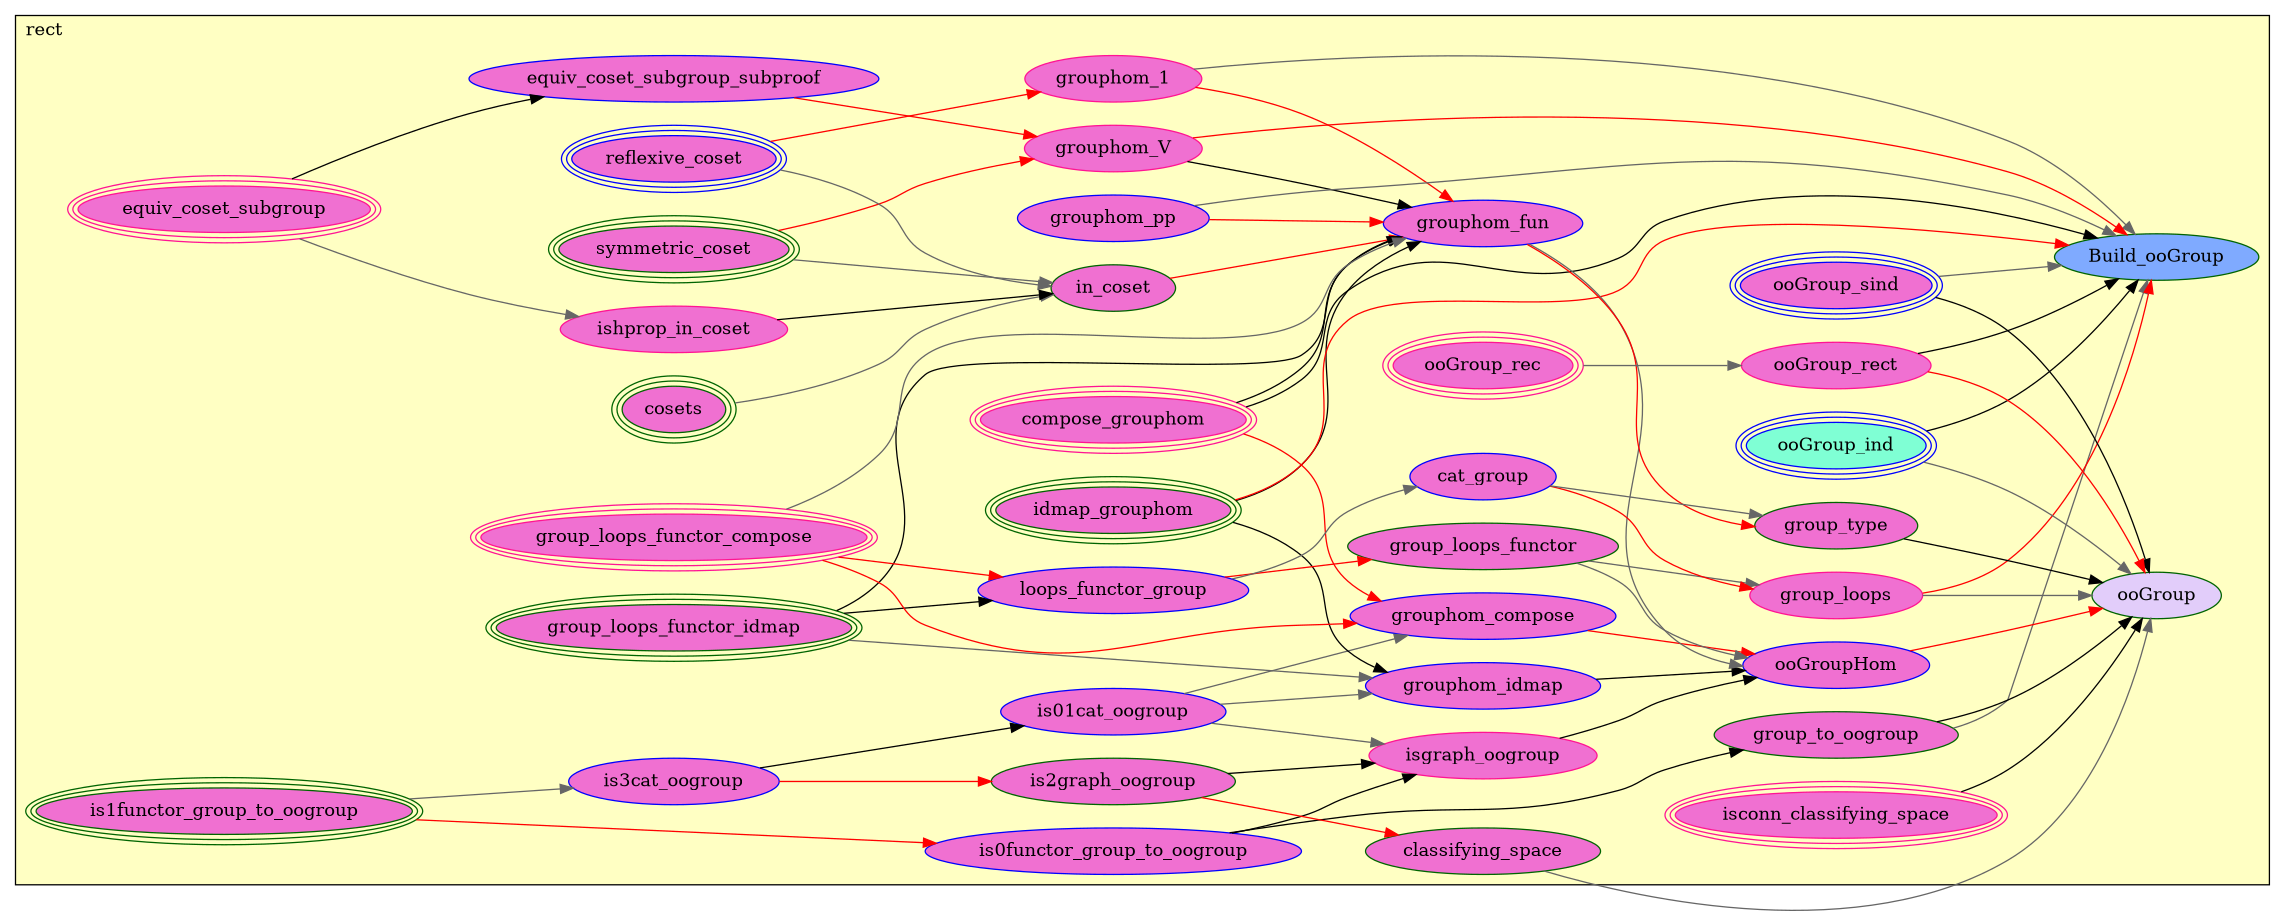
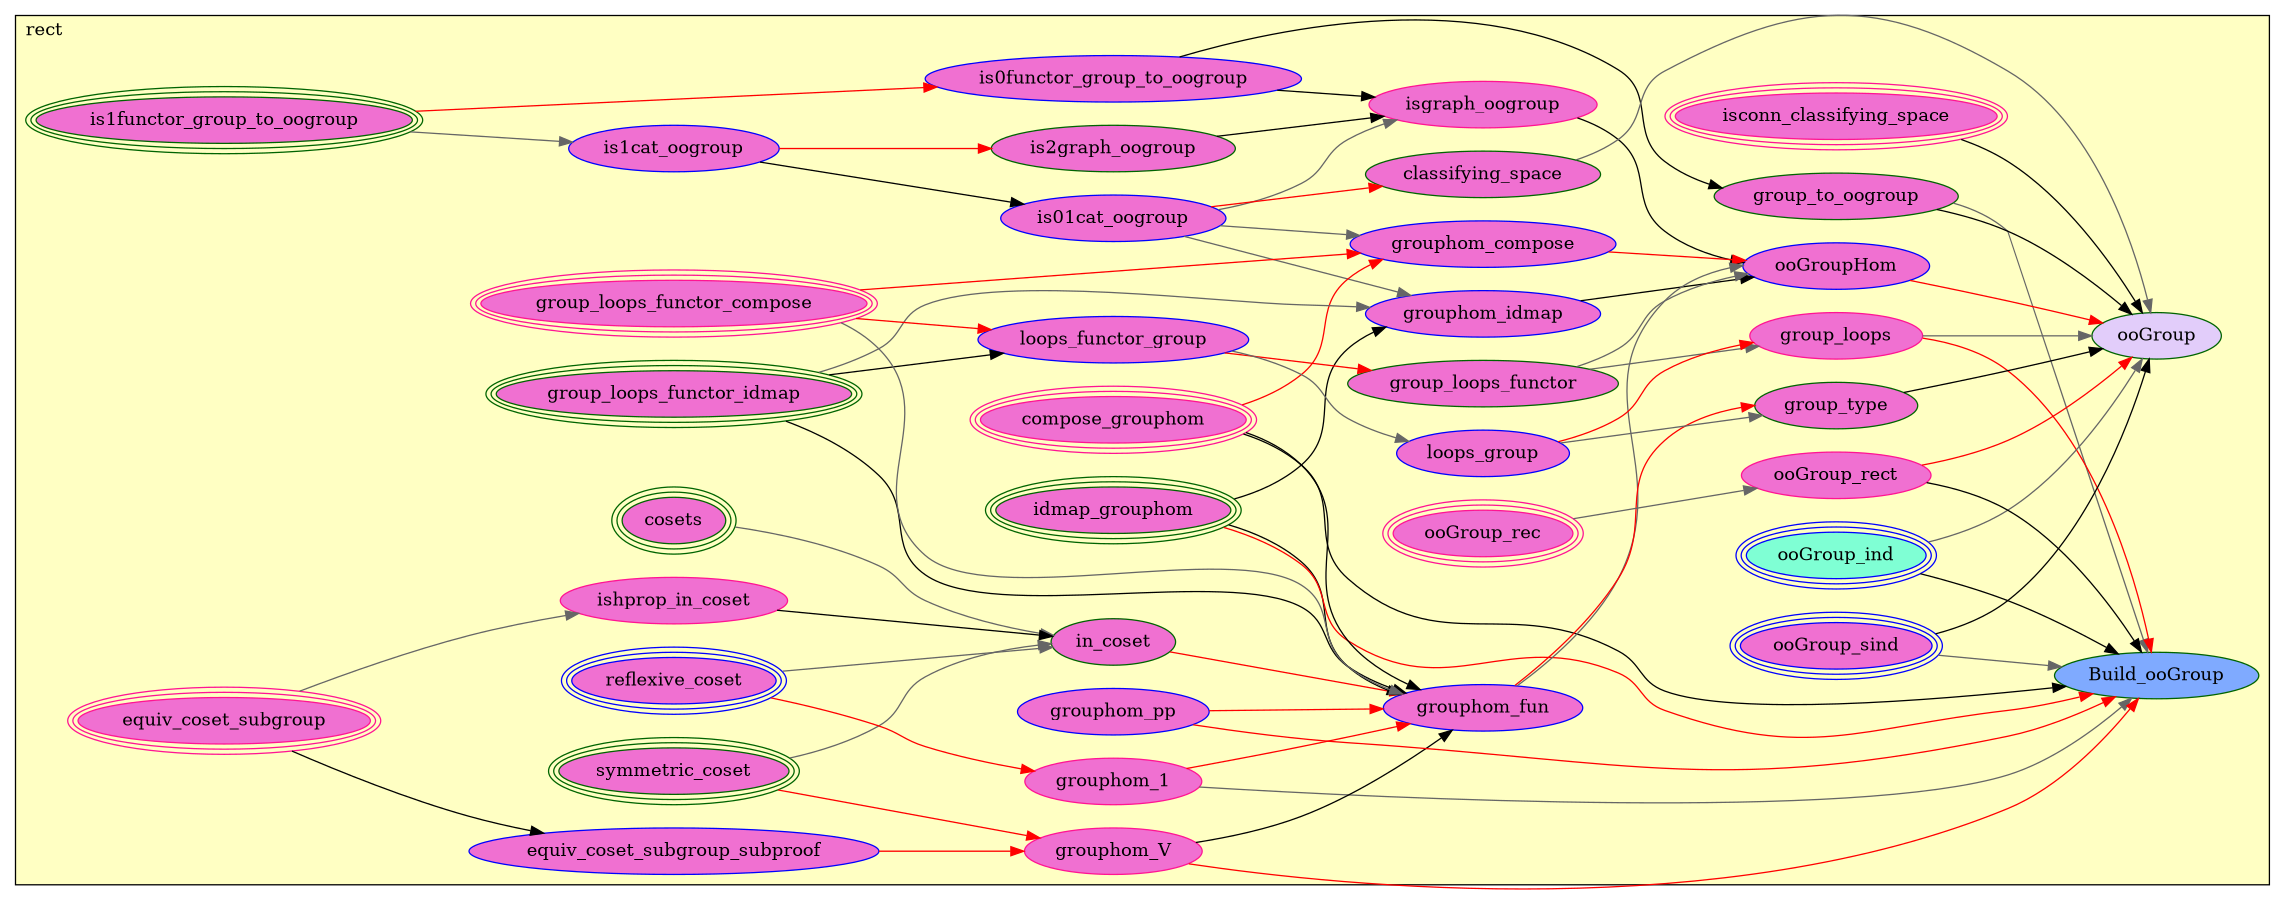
edge "grouphom_pp" -> "Build_ooGroup": color gray40 -> red
node "cat_group": label "cat_group" -> "loops_group"
node "is3cat_oogroup": label "is3cat_oogroup" -> "is1cat_oogroup"
edge "is2graph_oogroup" -> "classifying_space": now "is01cat_oogroup" -> "classifying_space"
